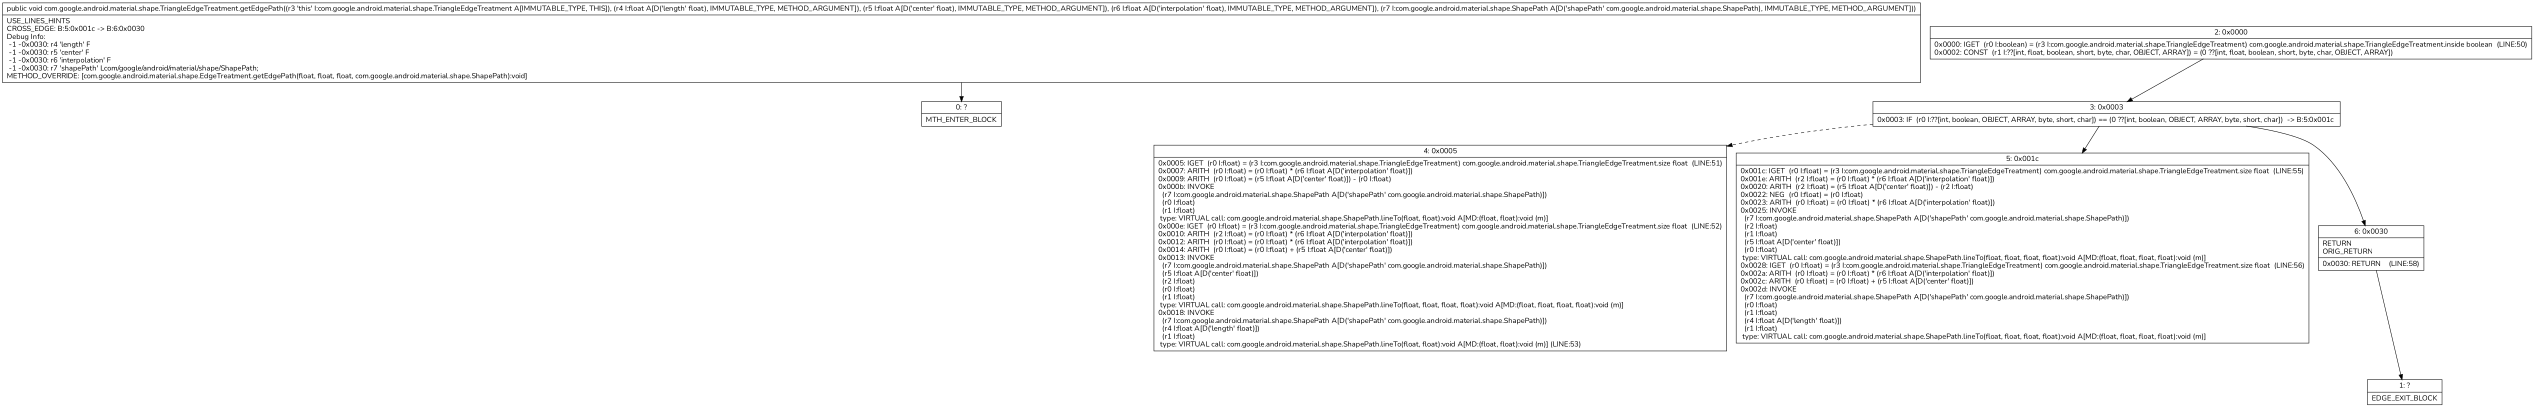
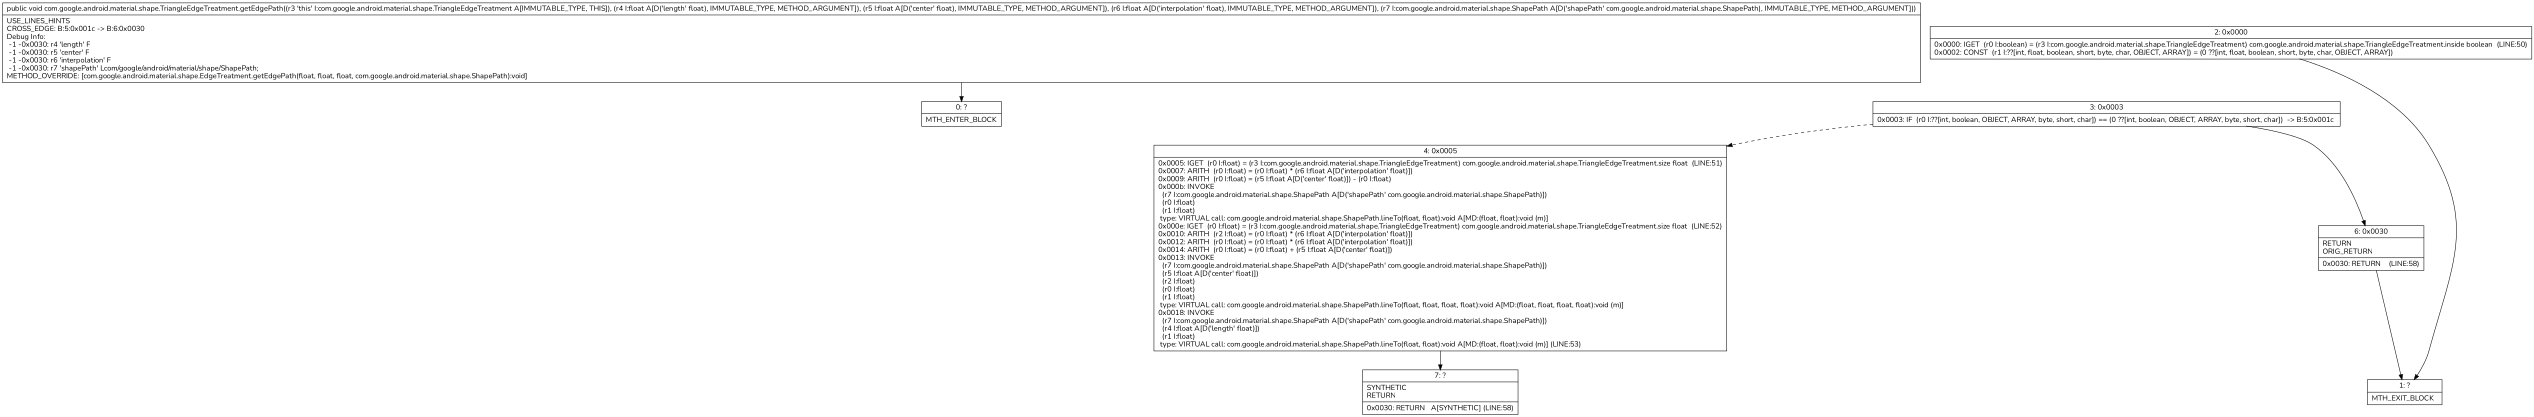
edge "2: 0x0000" -> "3: 0x0003": now "2: 0x0000" -> "1: ?"
node "5: 0x001c": removed
node "7: ?": added
node "1: ?": text "EDGE_EXIT_BLOCK" -> "MTH_EXIT_BLOCK"
